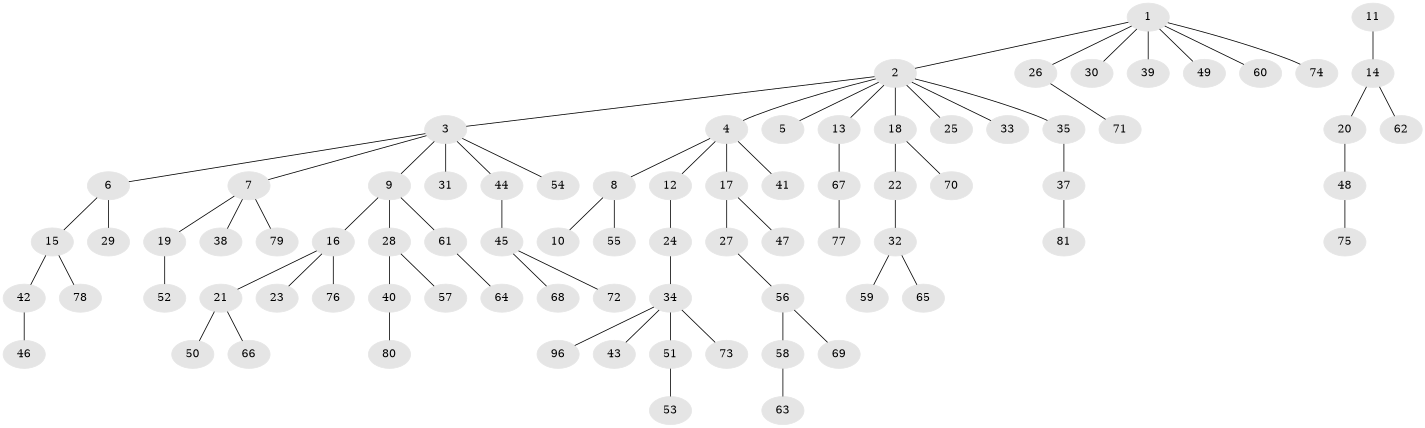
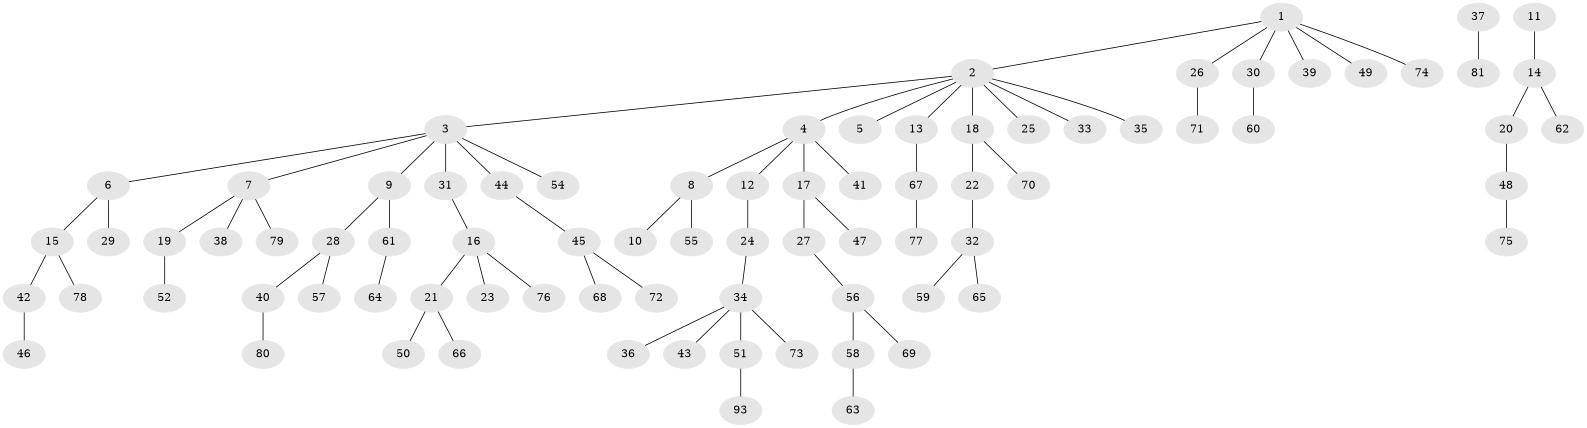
edge "1" -- "60": now "30" -- "60"
edge "35" -- "37": removed
edge "9" -- "16": now "31" -- "16"
node "96": label "96" -> "36"
node "53": label "53" -> "93"
